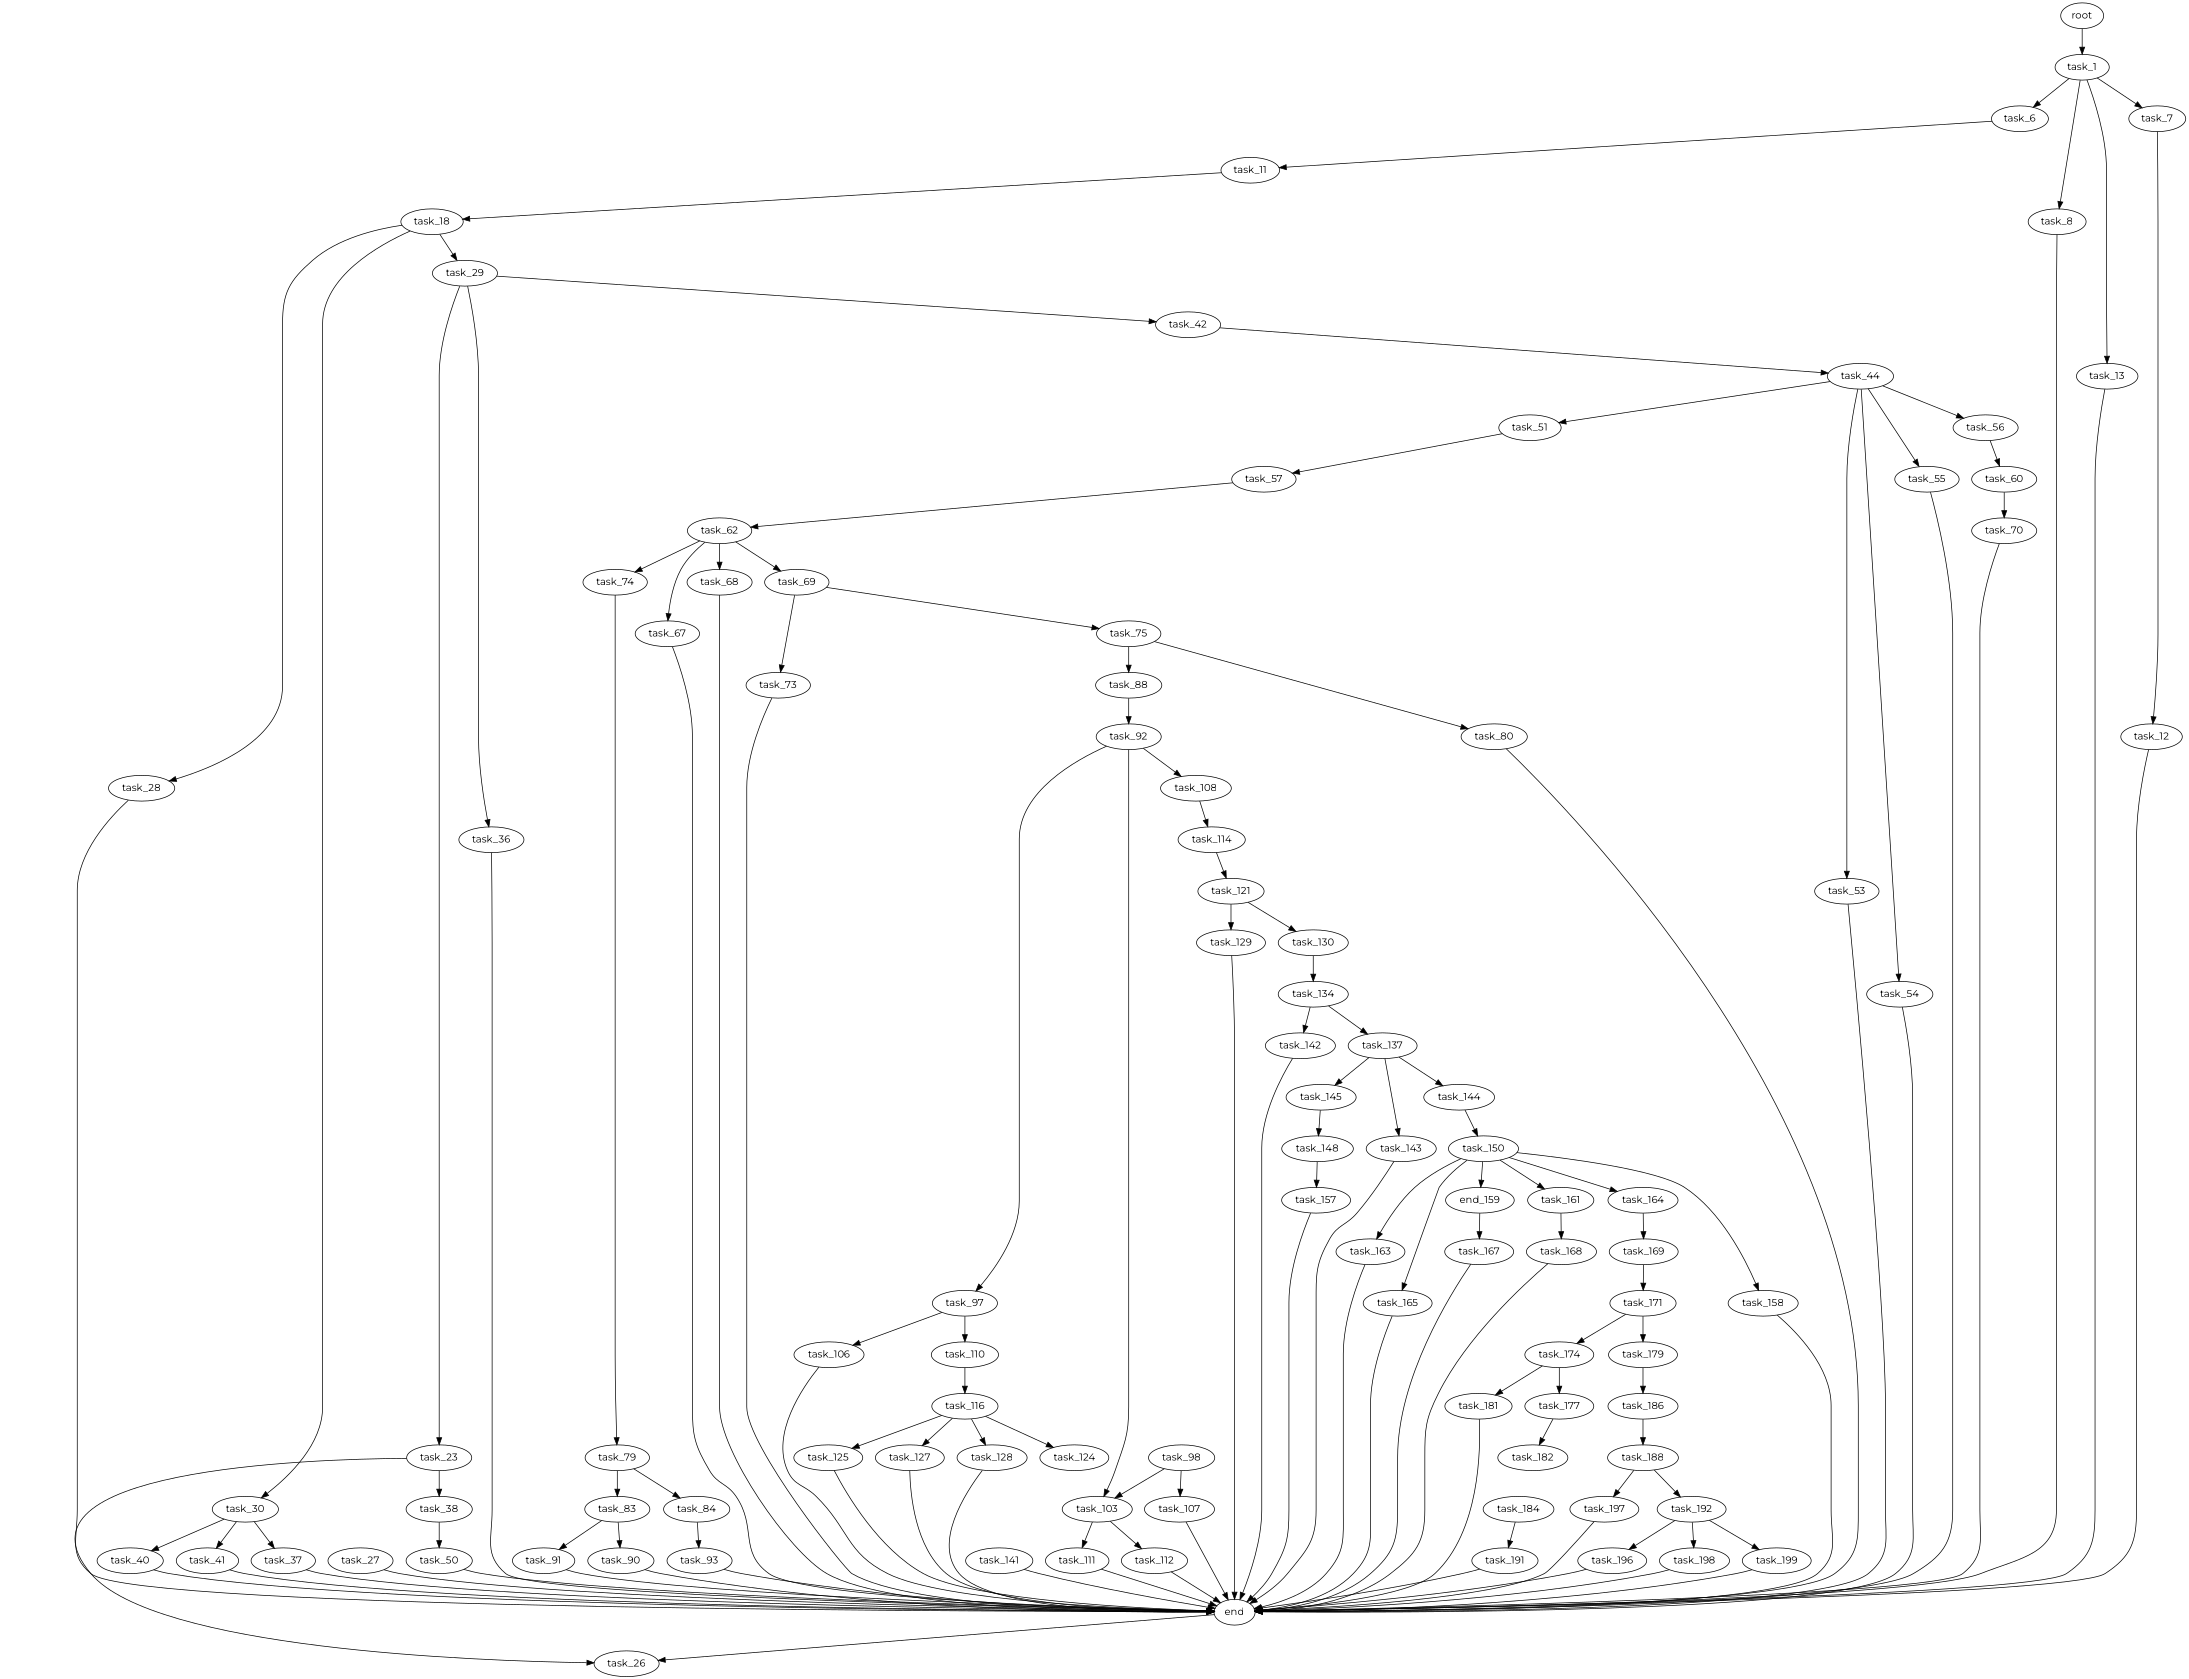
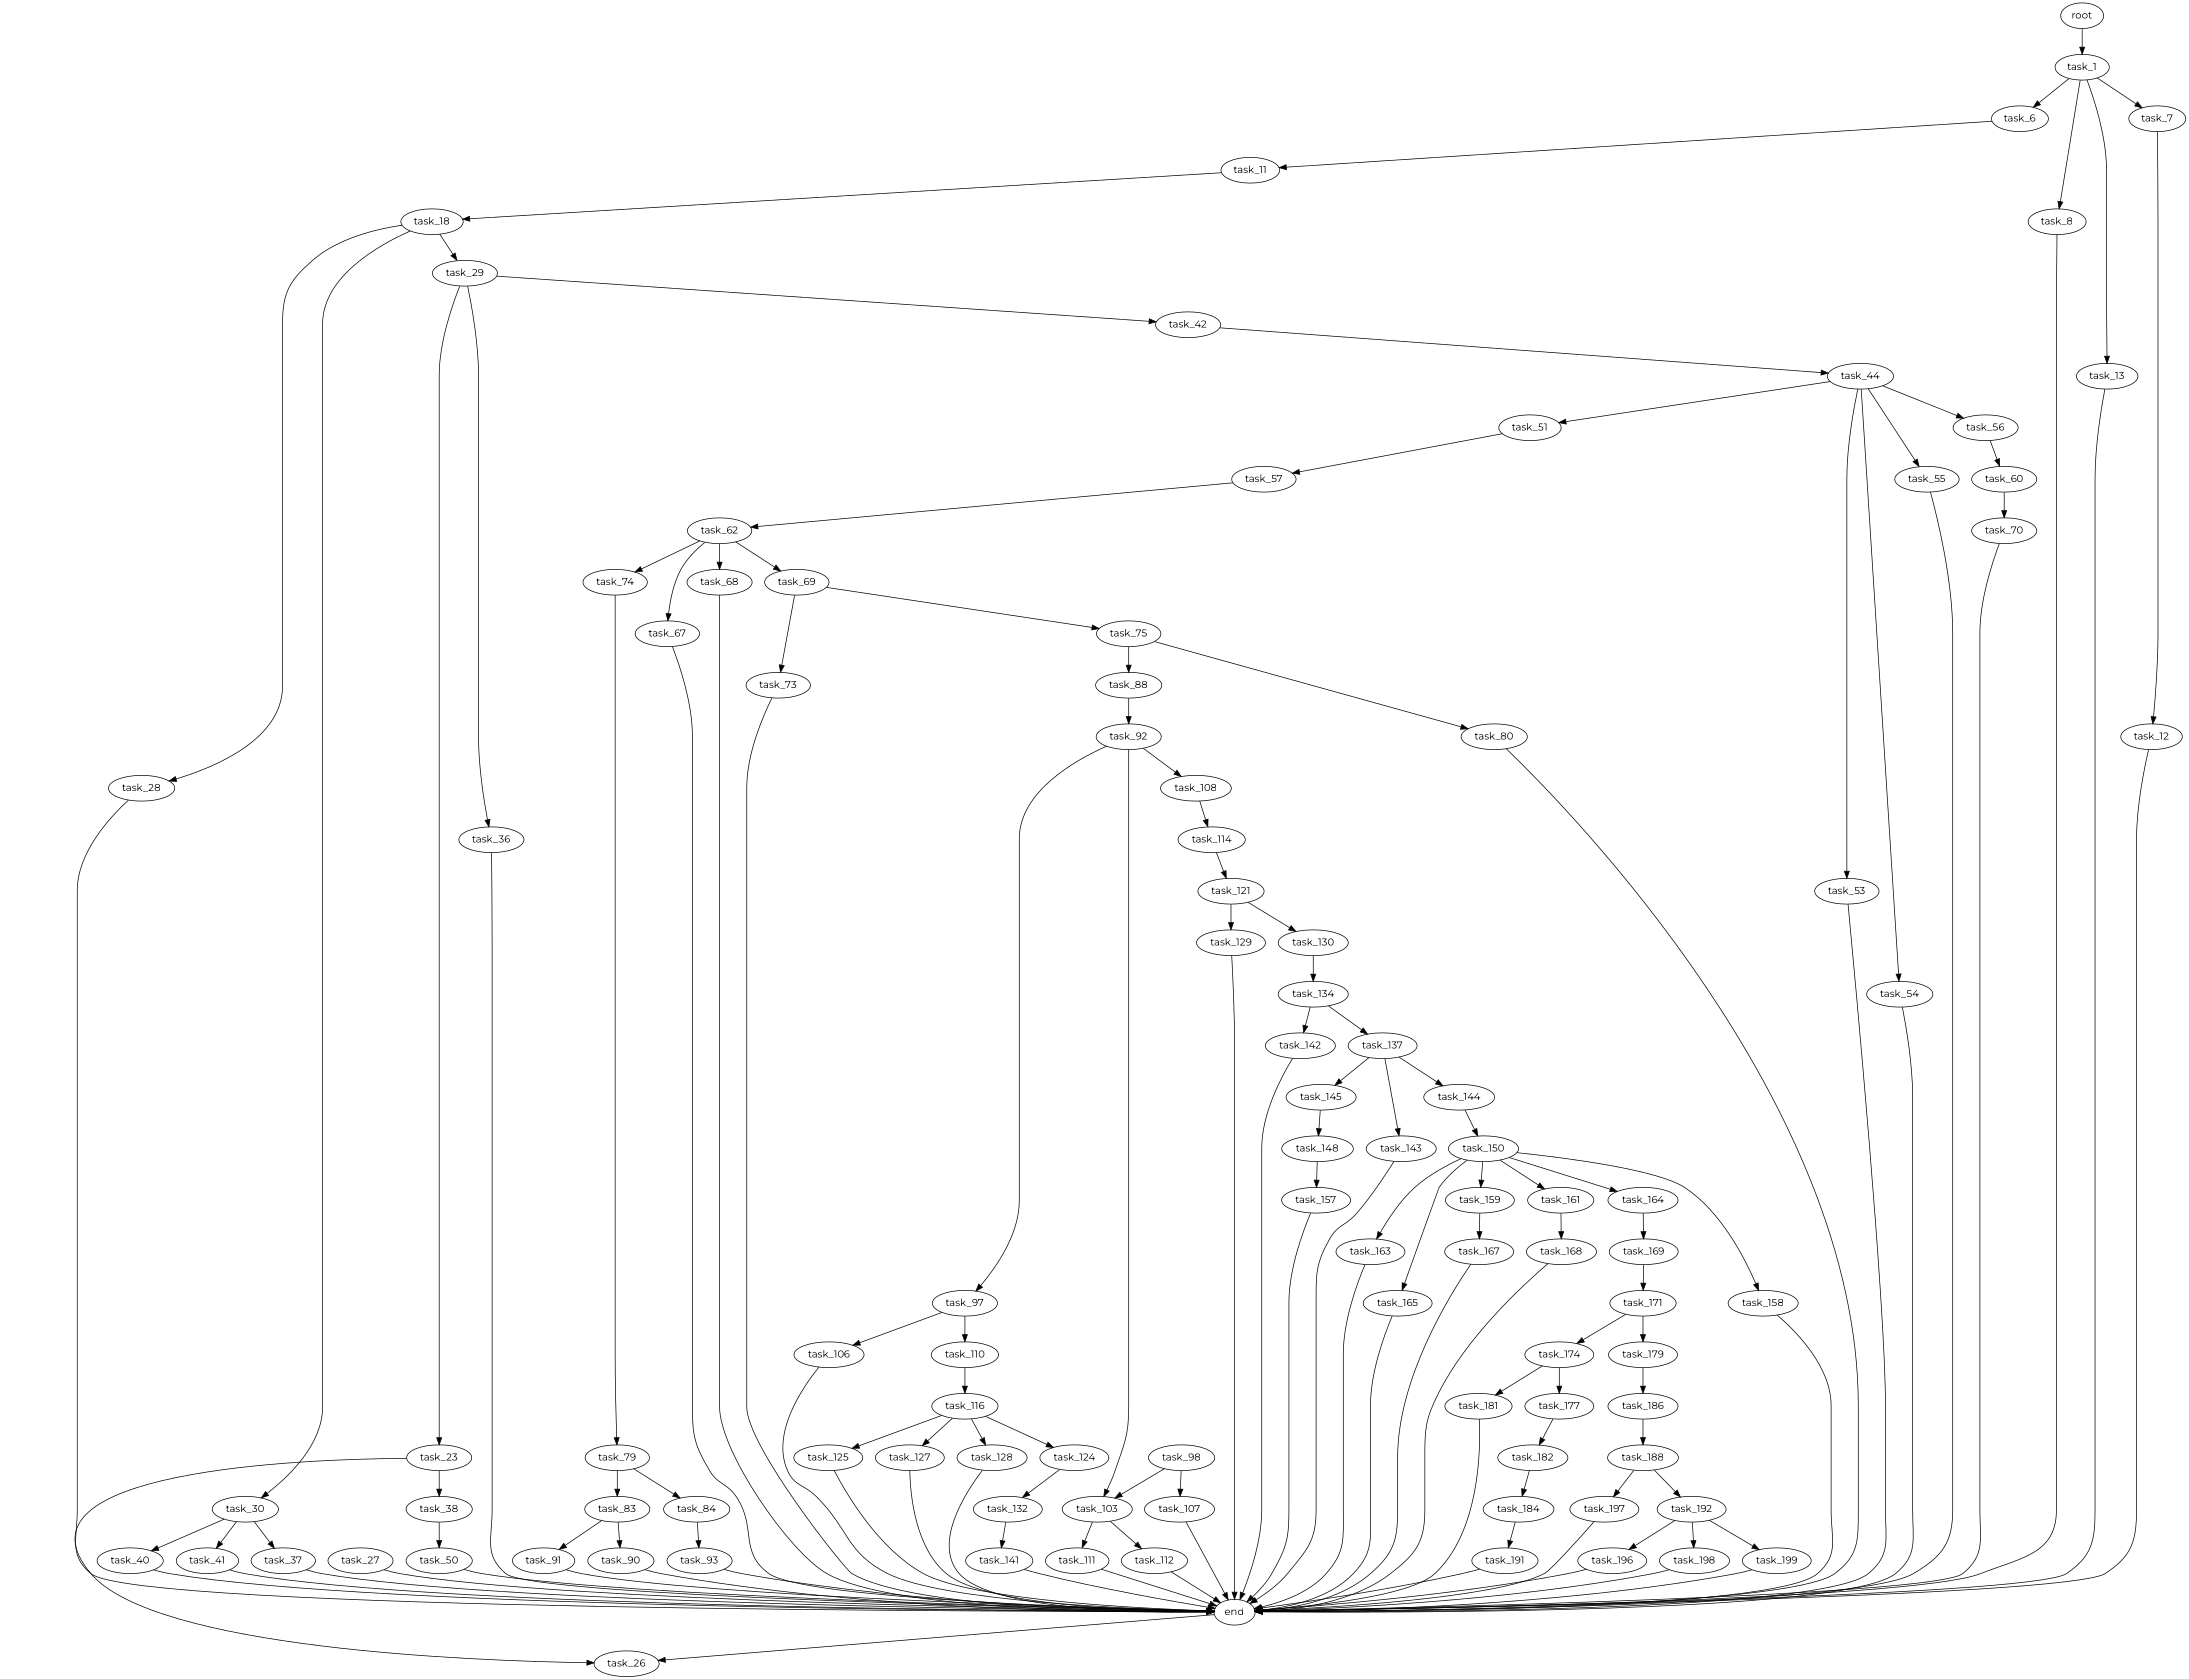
node "end_159": label "end_159" -> "task_159"
edge "task_182" -> "task_184": added
node "task_132": added
